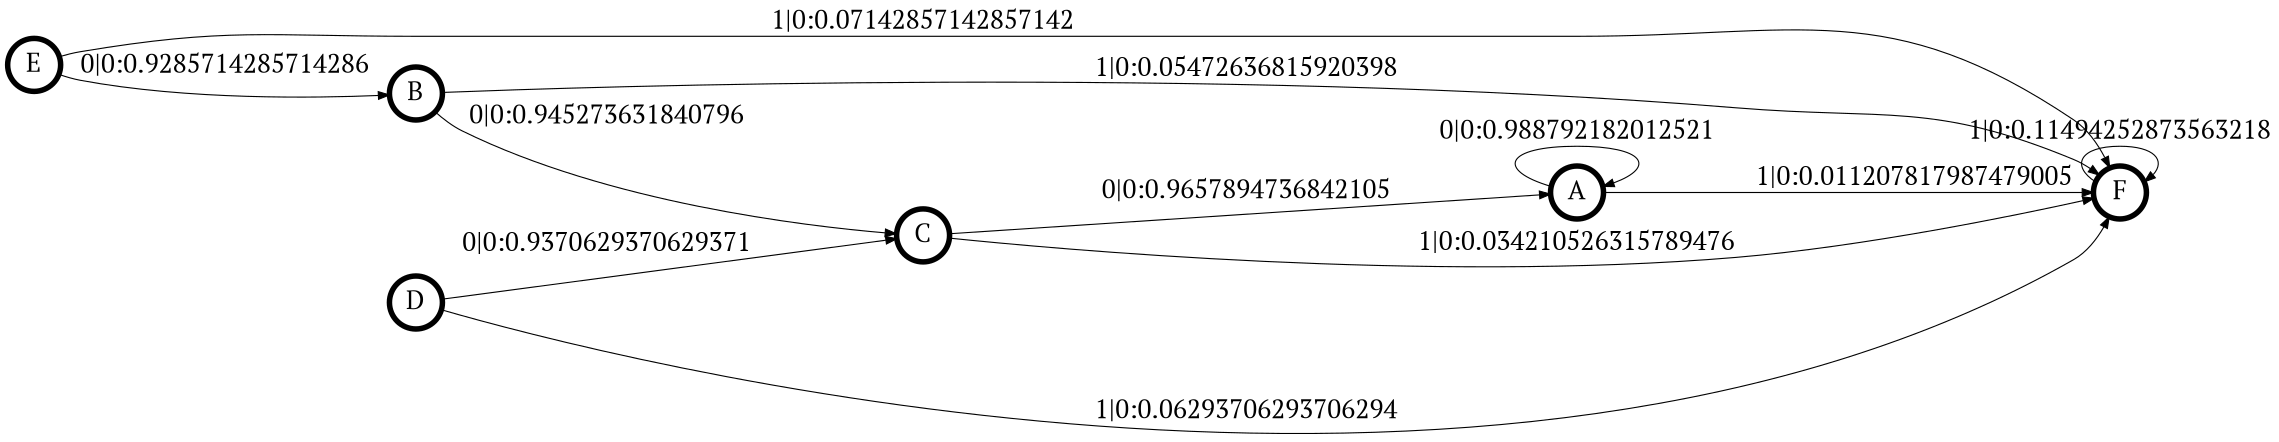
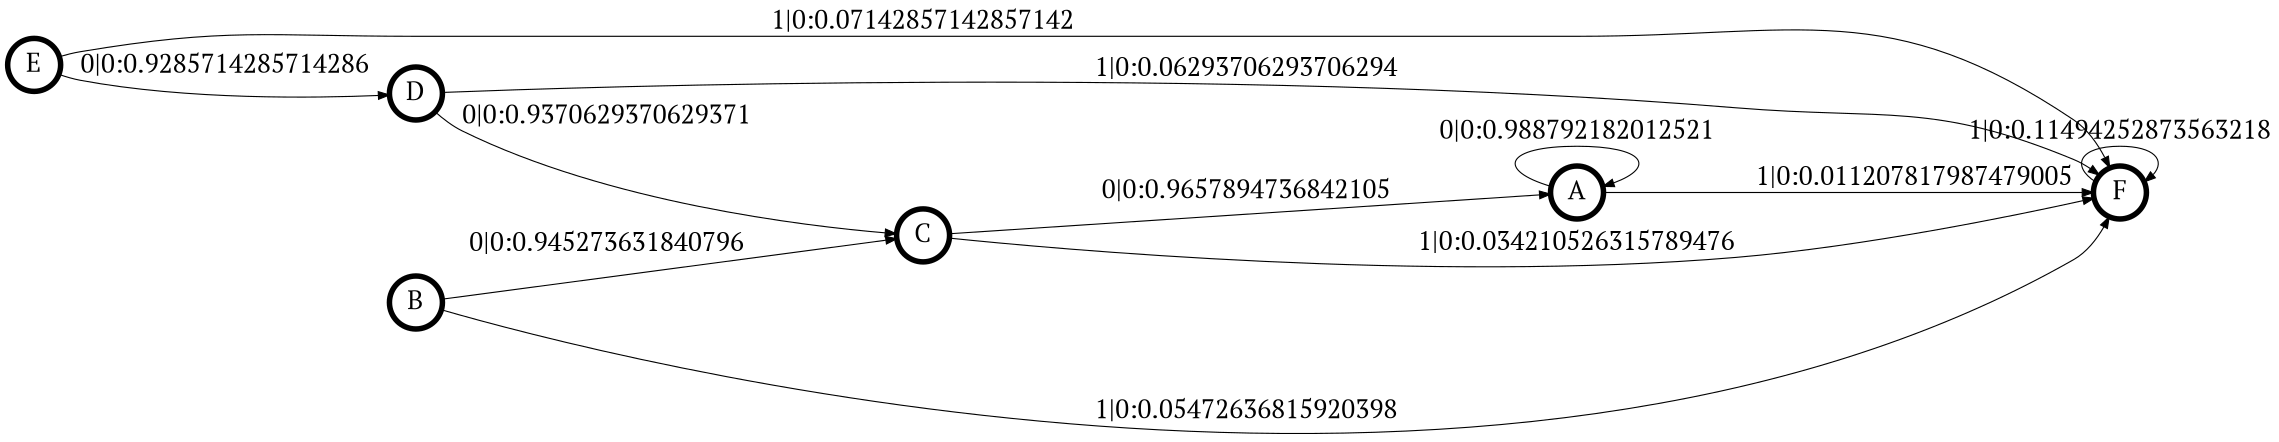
edge "E" -> "B": now "E" -> "D"
